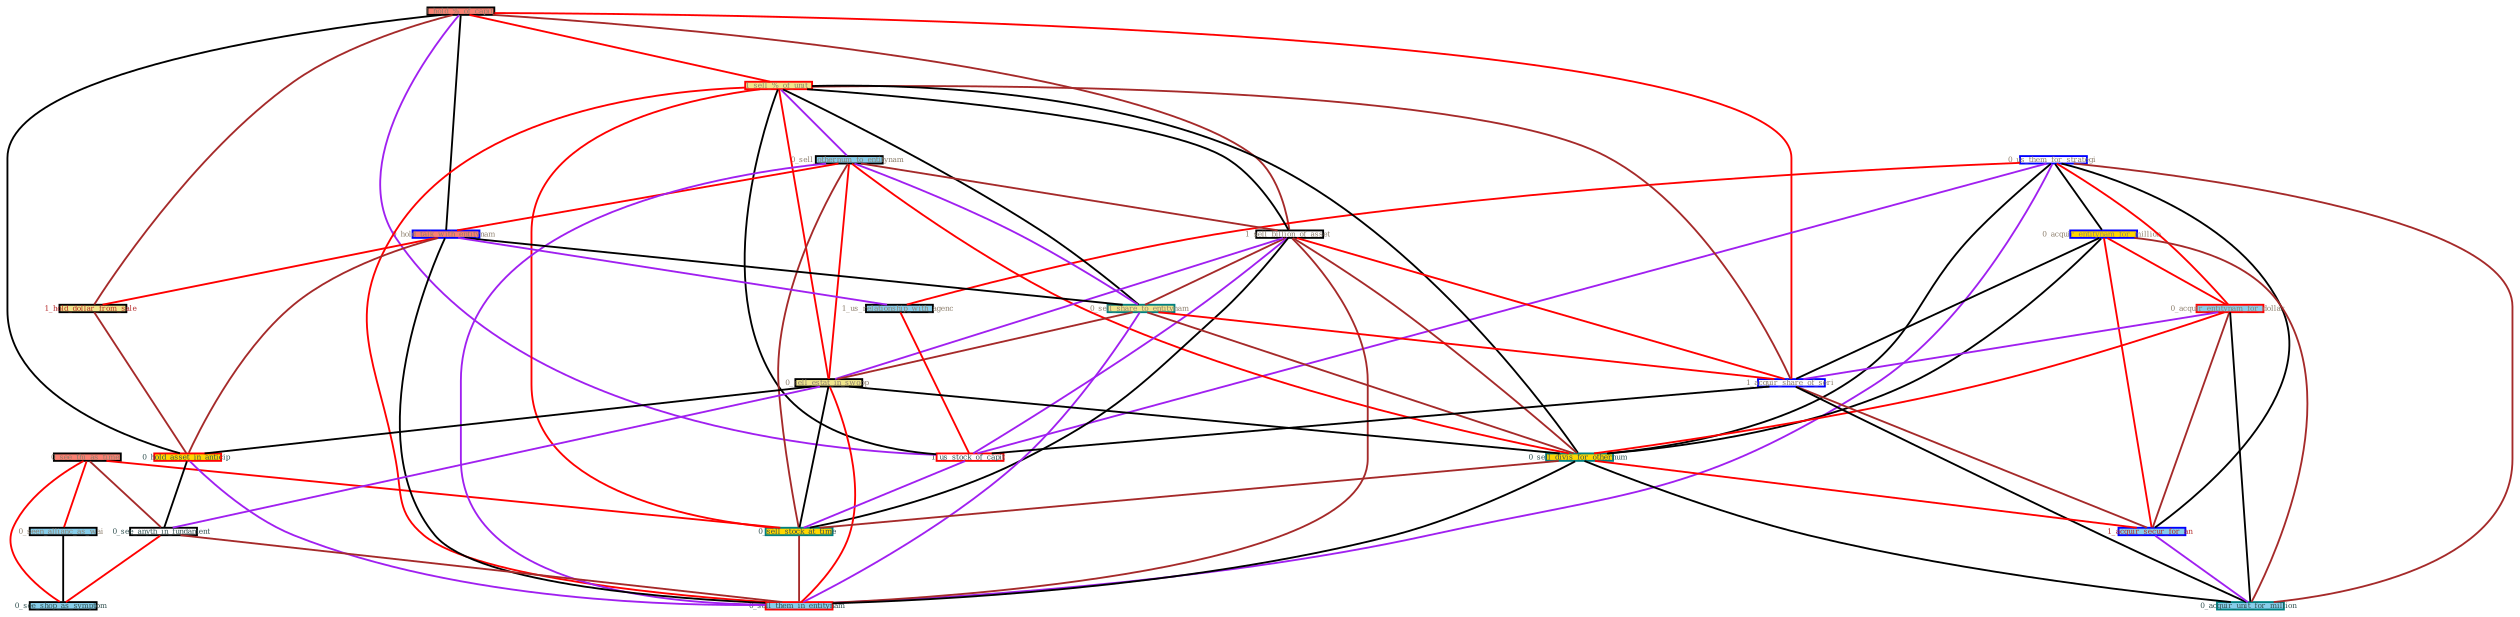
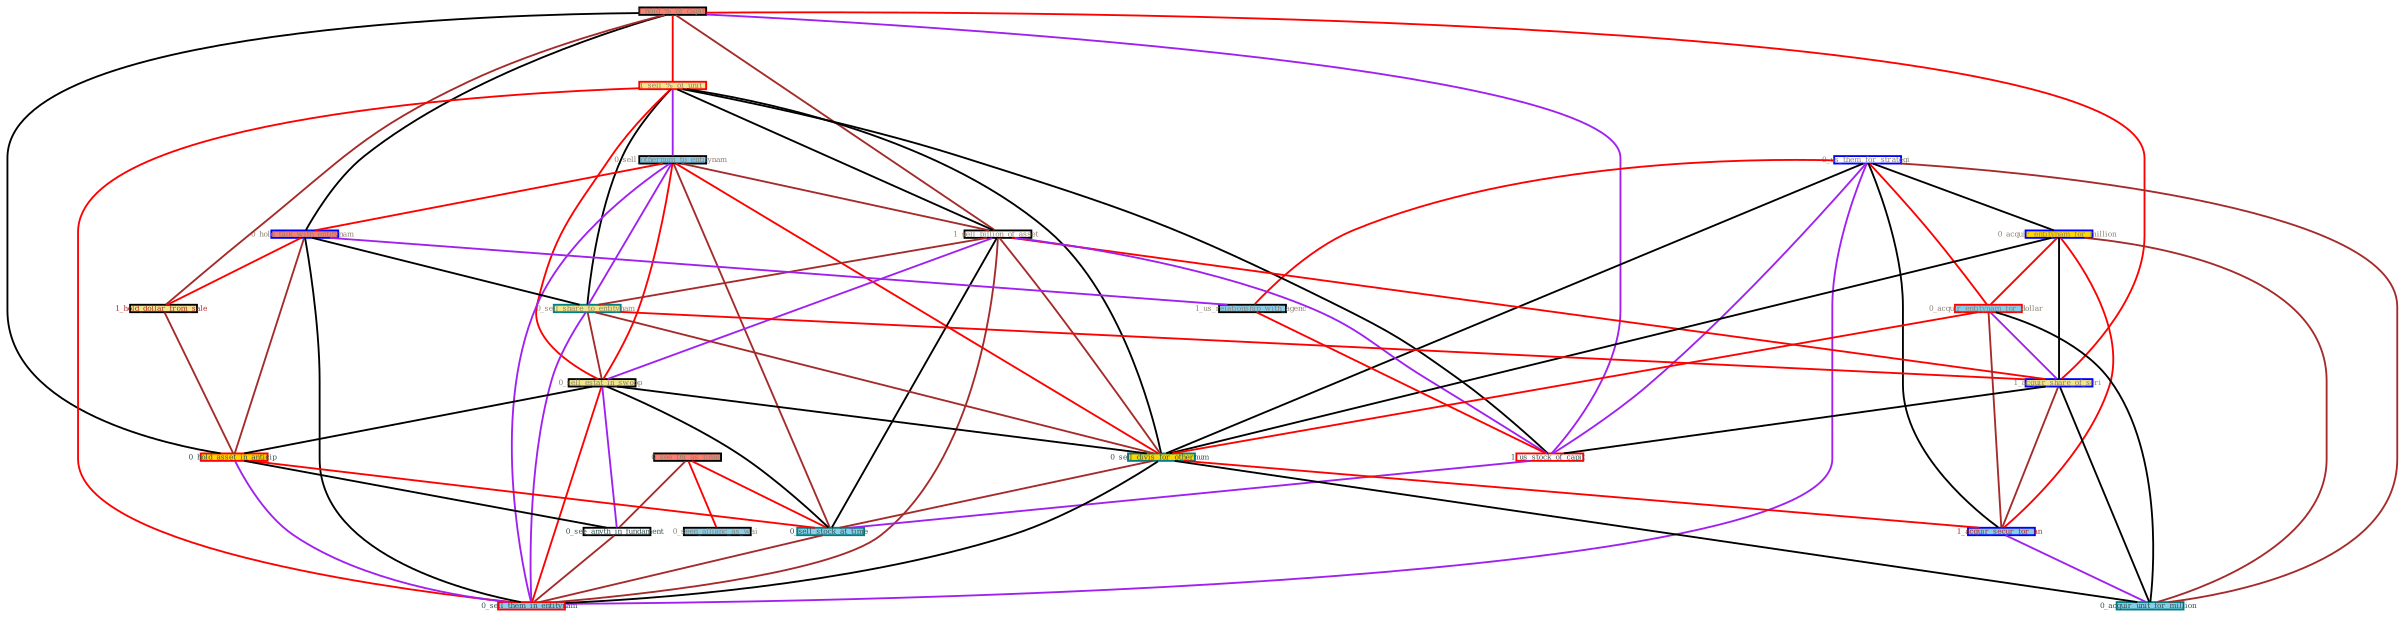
edge "1_sell_%_of_unit" -- "1_acquir_share_of_seri": removed
edge "1_sell_%_of_unit" -- "0_sell_stock_at_time": now "0_hold_asset_in_anticip" -- "0_sell_stock_at_time"
node "1_acquir_share_of_seri": fillcolor white -> khaki
node "0_sell_stock_at_time": fillcolor gold -> skyblue
node "0_see_shop_as_symptom": removed
